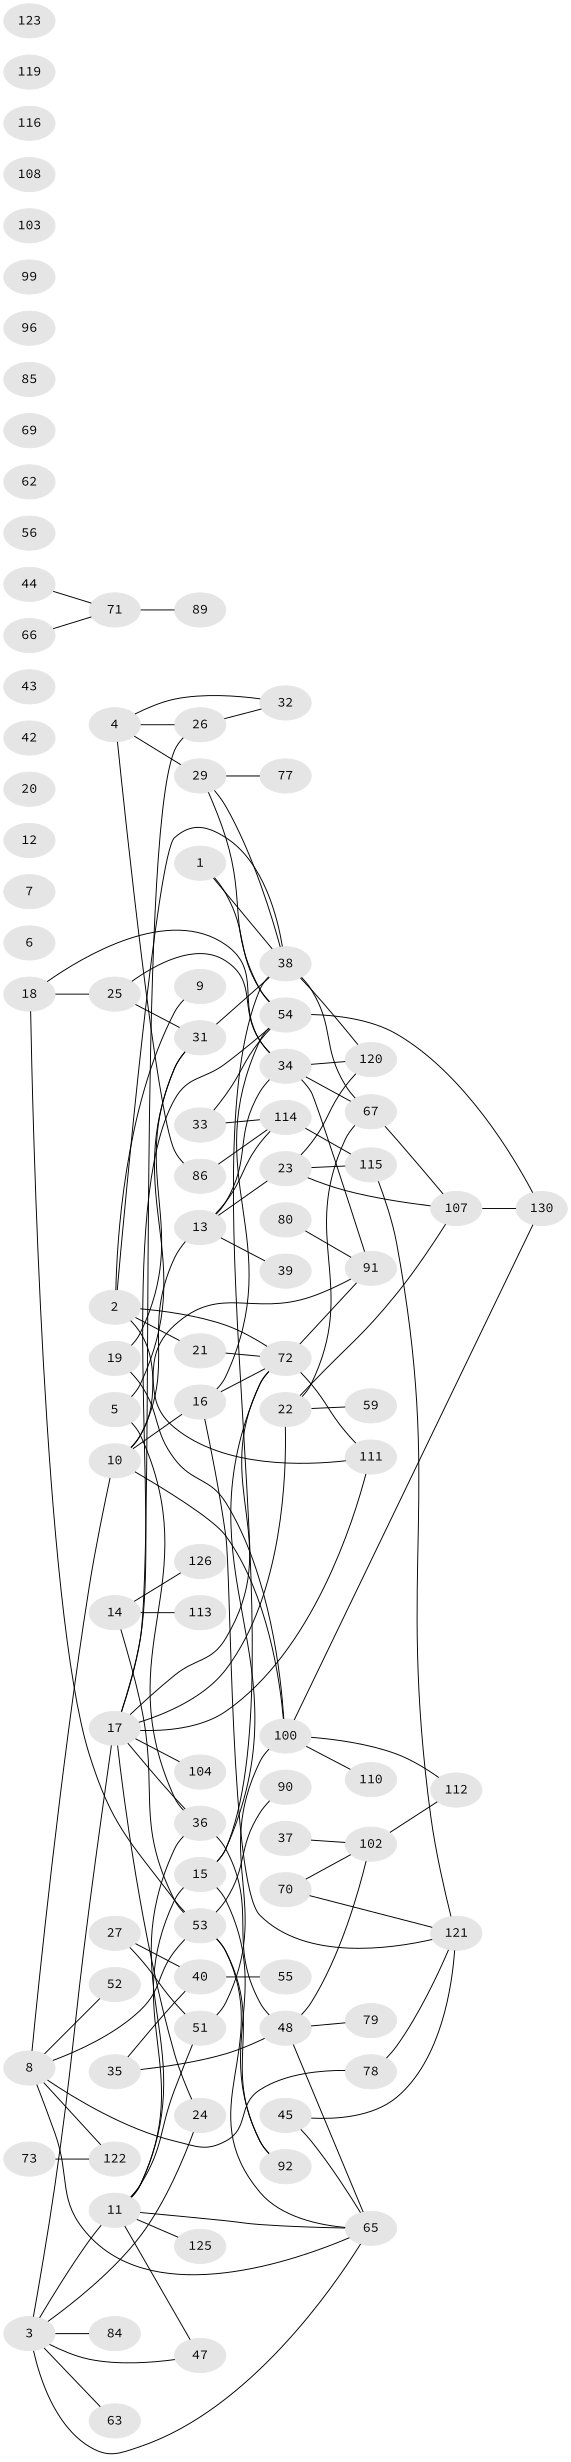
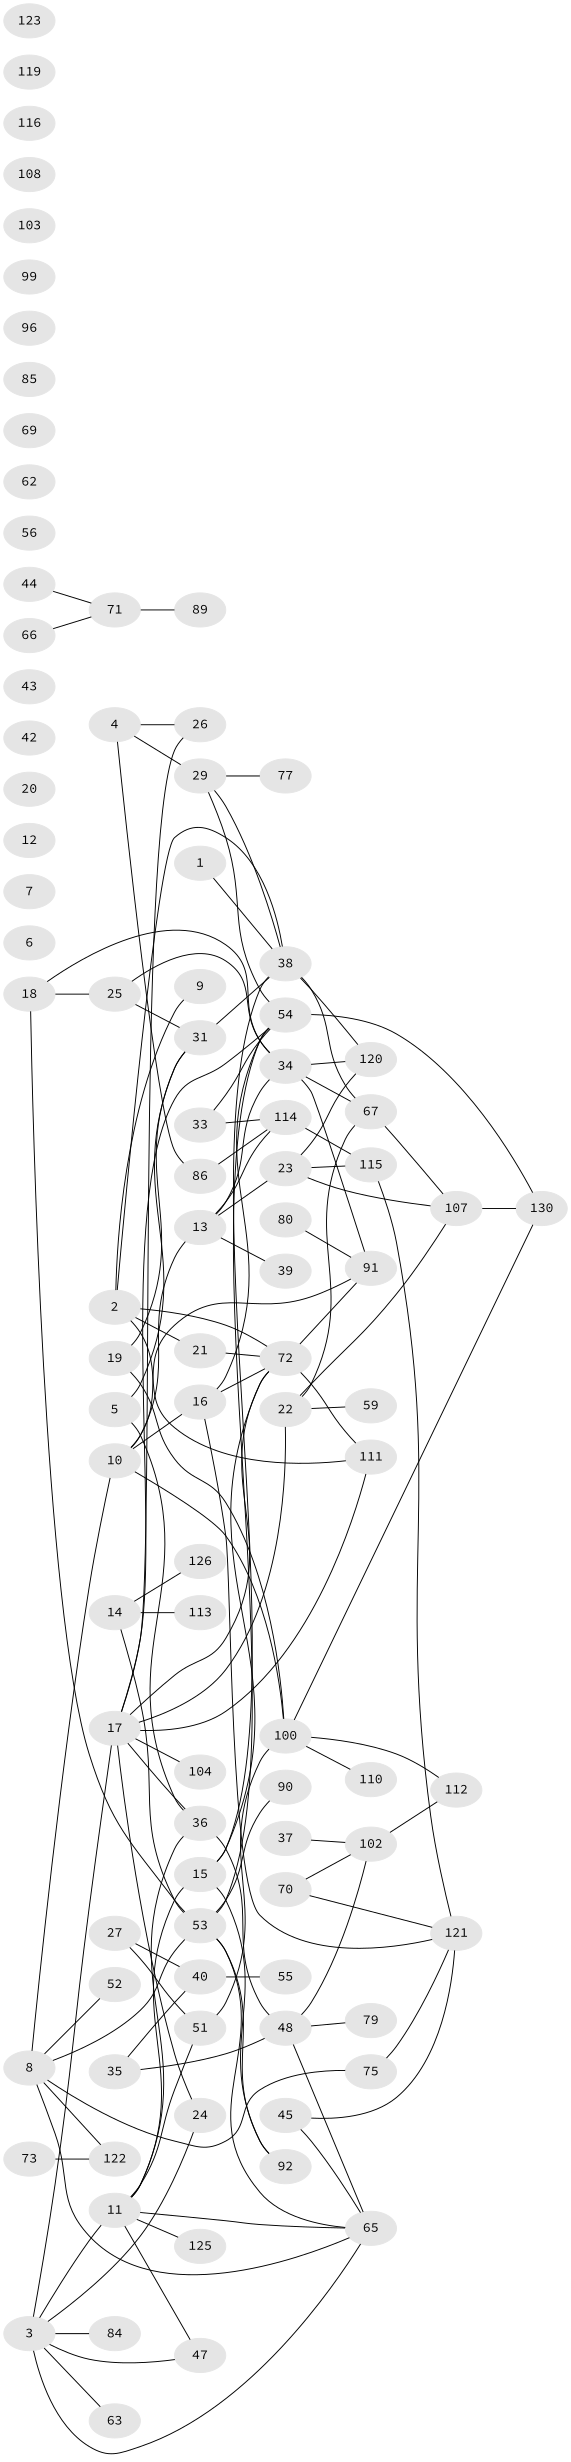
node "32": removed
edge "1" -- "54": now "53" -- "54"
node "78": label "78" -> "75"
